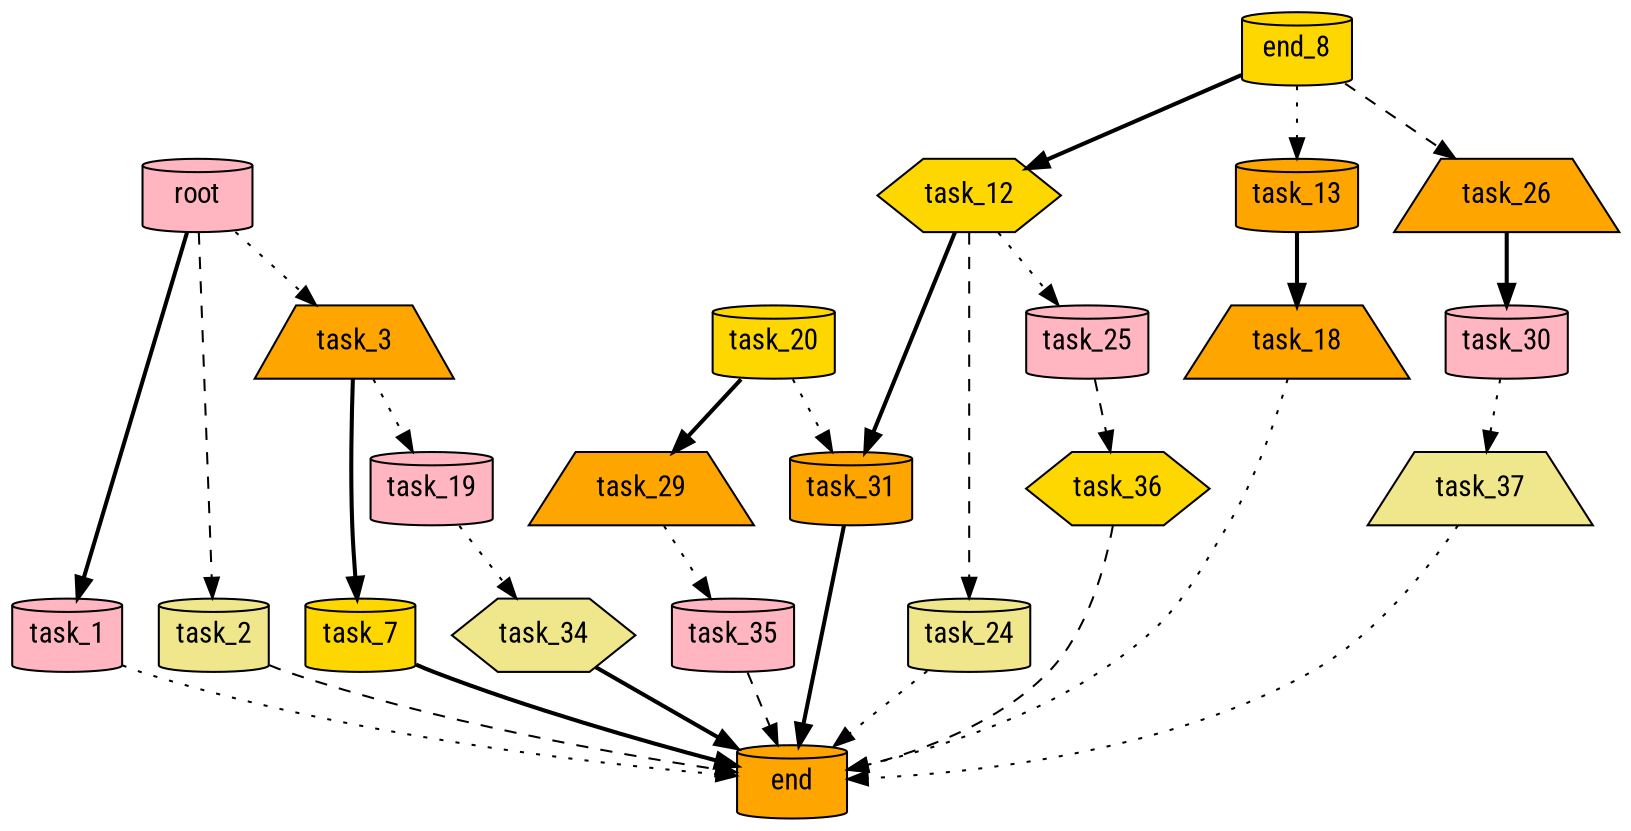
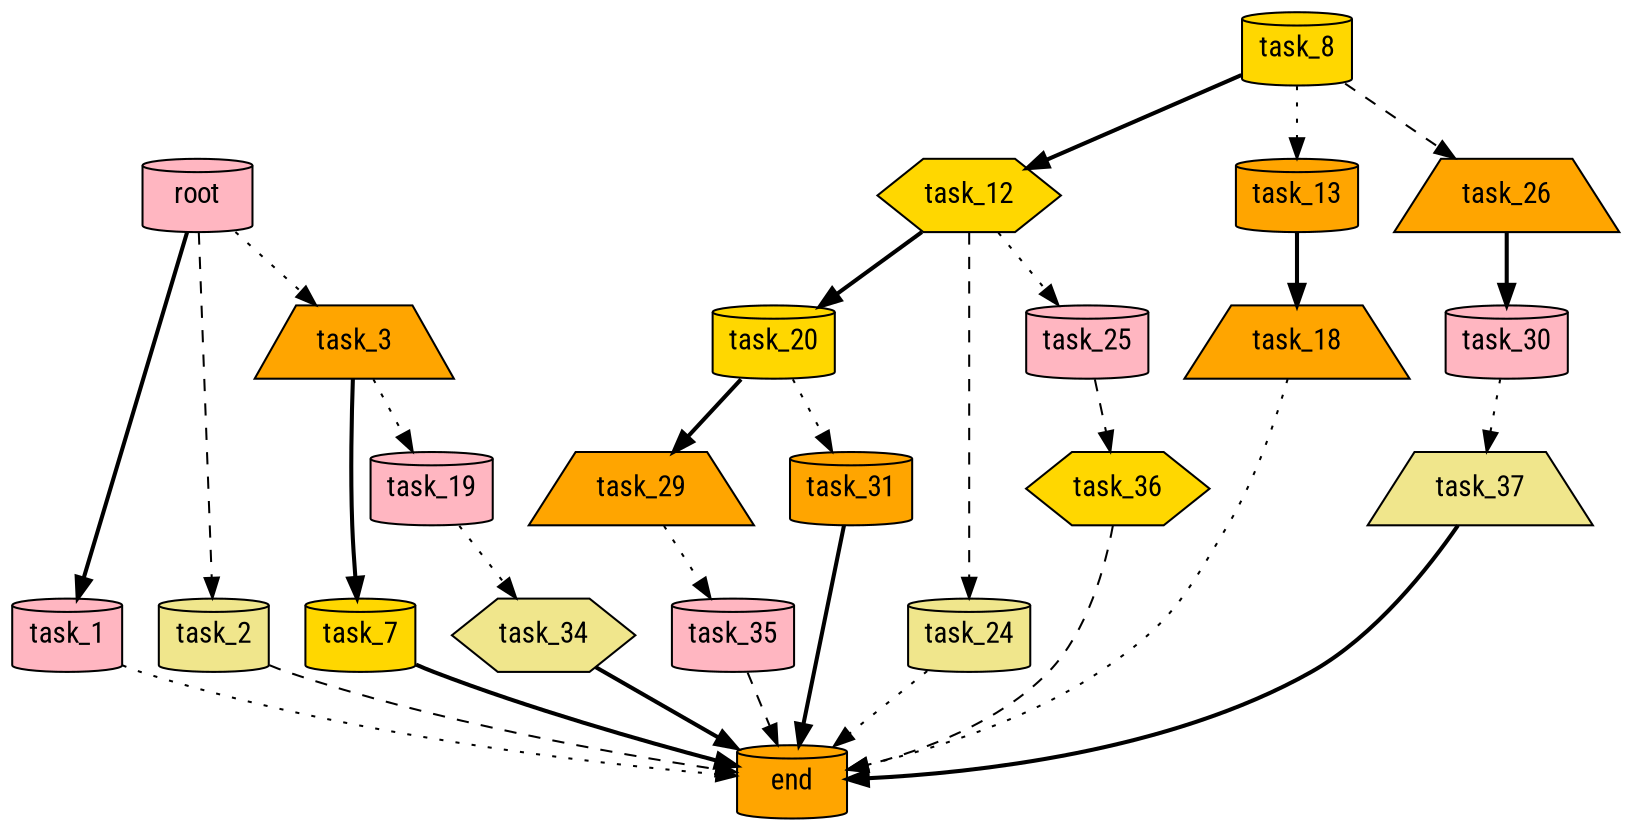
node "end_8": label "end_8" -> "task_8"
edge "task_12" -> "task_31": now "task_12" -> "task_20"
edge "task_37" -> "end": style dotted -> bold
